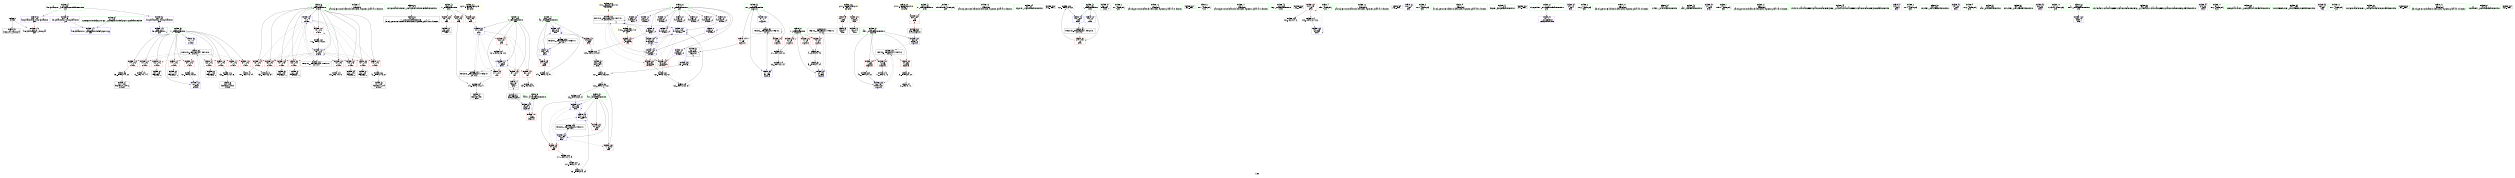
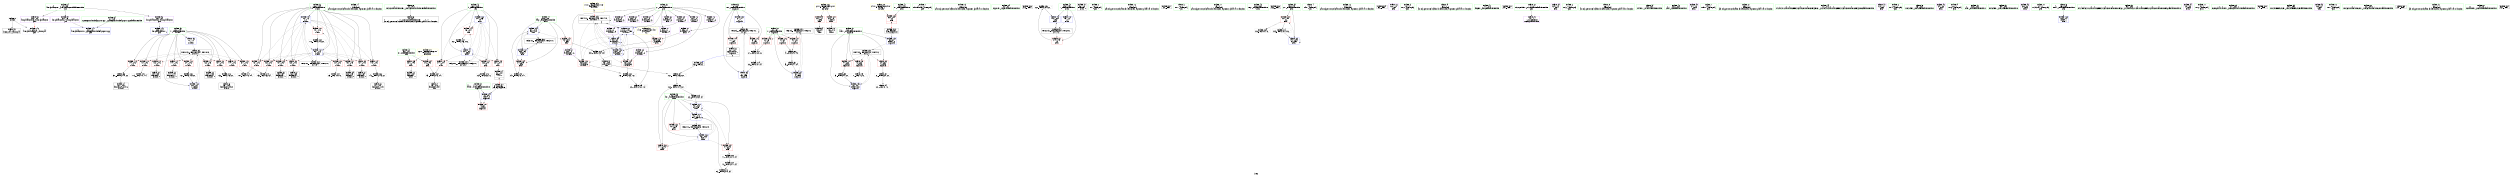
node "NodeID: 39": added
node "NodeID: 302": added
node "NodeID: 133": removed
node "NodeID: 81": added
